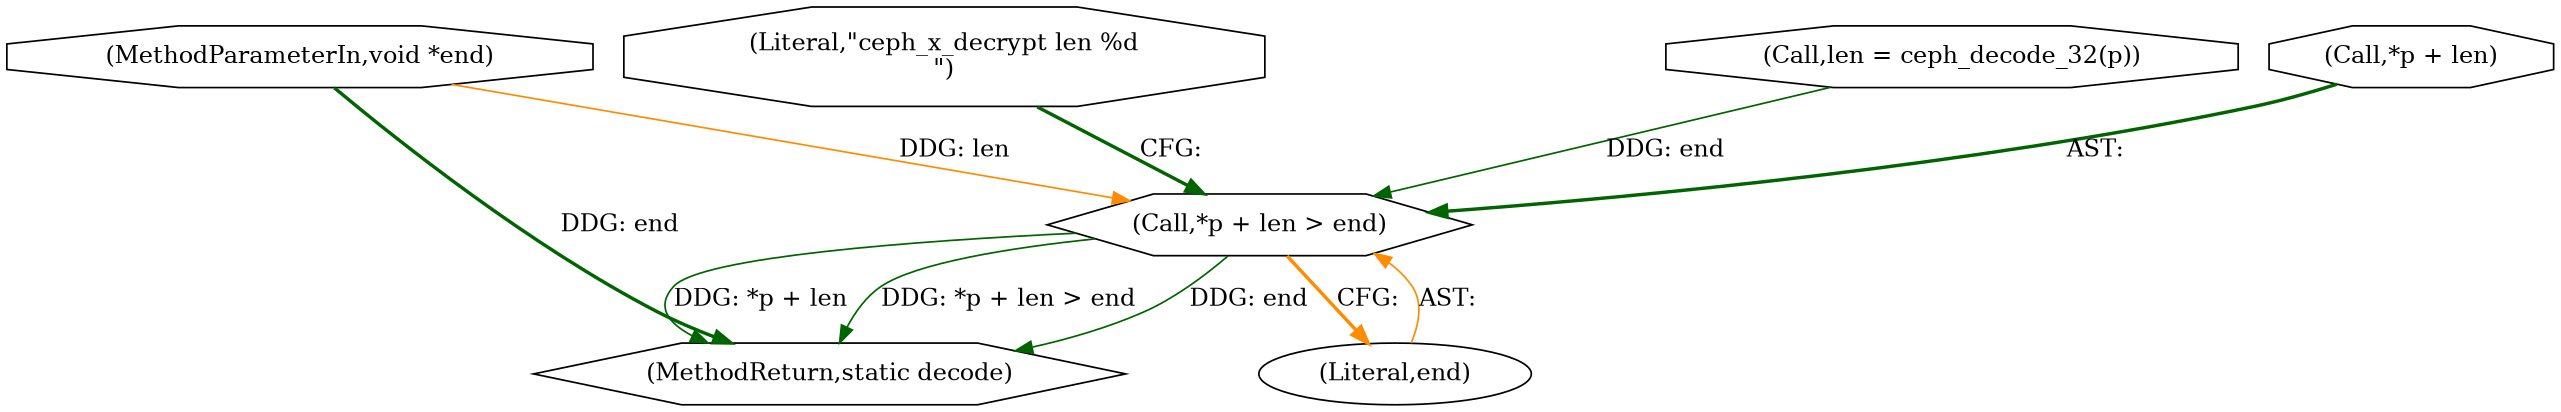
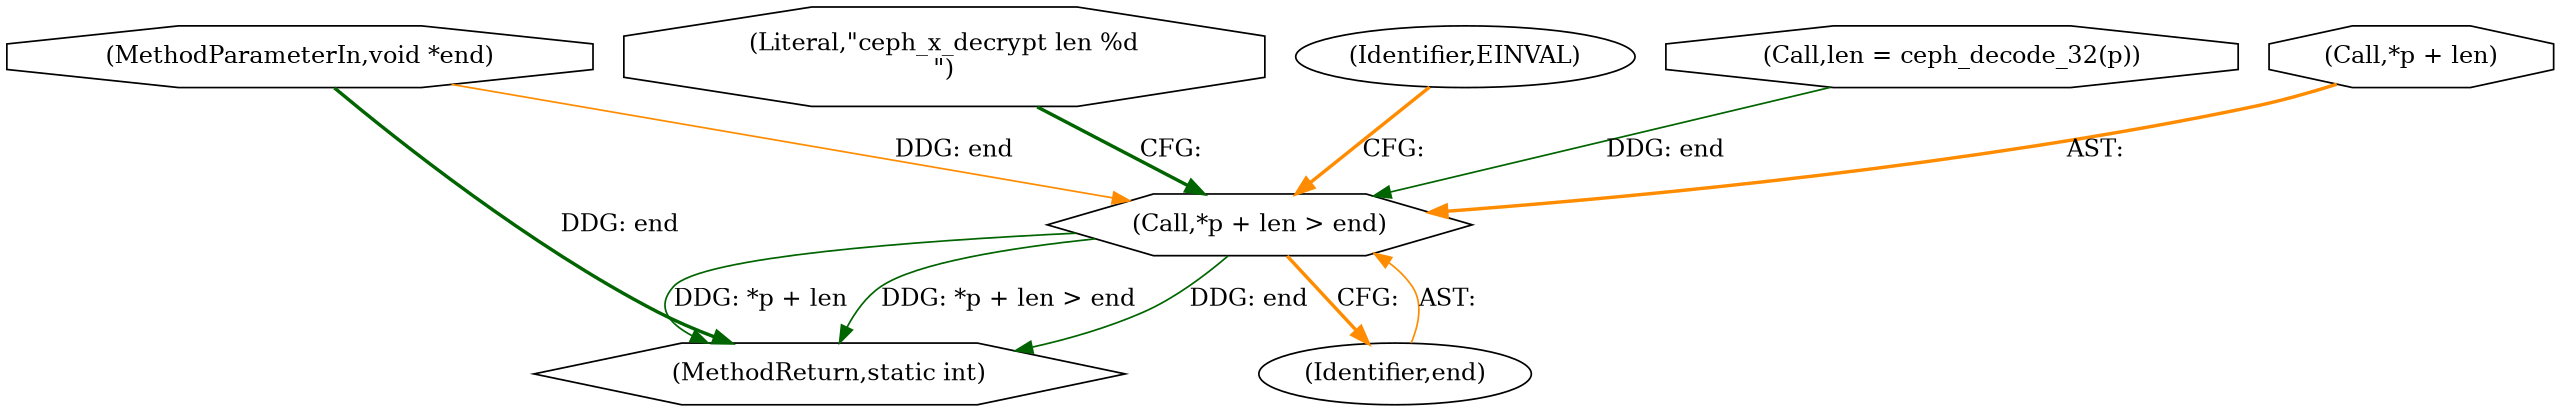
node "(Identifier,EINVAL)": added
edge "(MethodParameterIn,void *end)" -> "(Call,*p + len > end)": label "DDG: len" -> "DDG: end"
edge "(Call,*p + len)" -> "(Call,*p + len > end)": color darkgreen -> darkorange
node "(MethodReturn,static decode)": label "(MethodReturn,static decode)" -> "(MethodReturn,static int)"
node "(Literal,end)": label "(Literal,end)" -> "(Identifier,end)"
